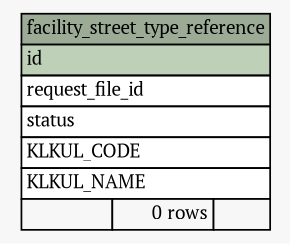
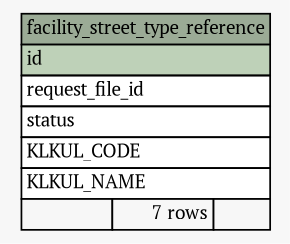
node "facility_street_type_reference": text "0 rows" -> "7 rows"
